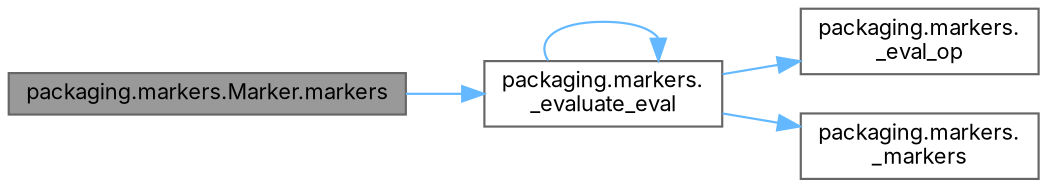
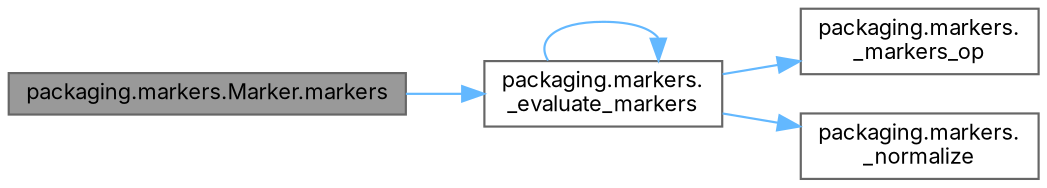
node "packaging.markers. _eval_op": label "packaging.markers. _eval_op" -> "packaging.markers. _markers_op"
node "packaging.markers. _evaluate_eval": label "packaging.markers. _evaluate_eval" -> "packaging.markers. _evaluate_markers"
node "packaging.markers. _markers": label "packaging.markers. _markers" -> "packaging.markers. _normalize"
